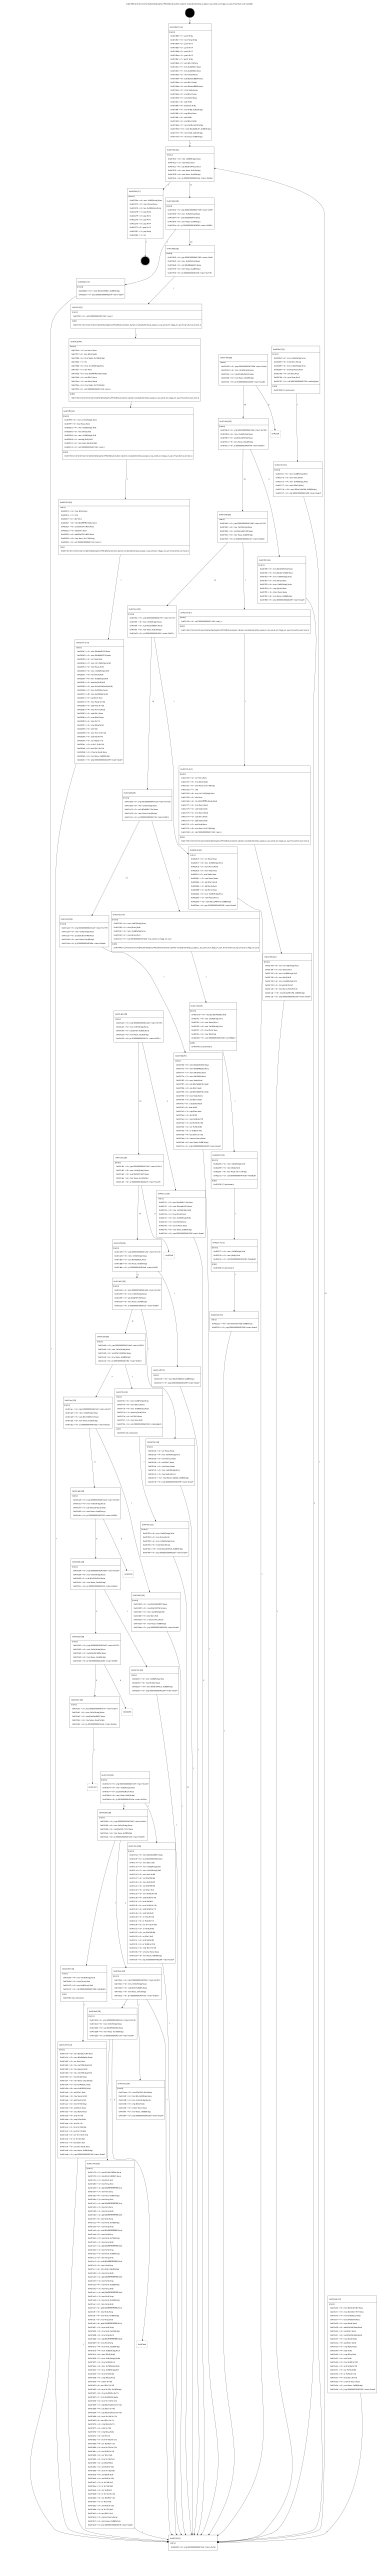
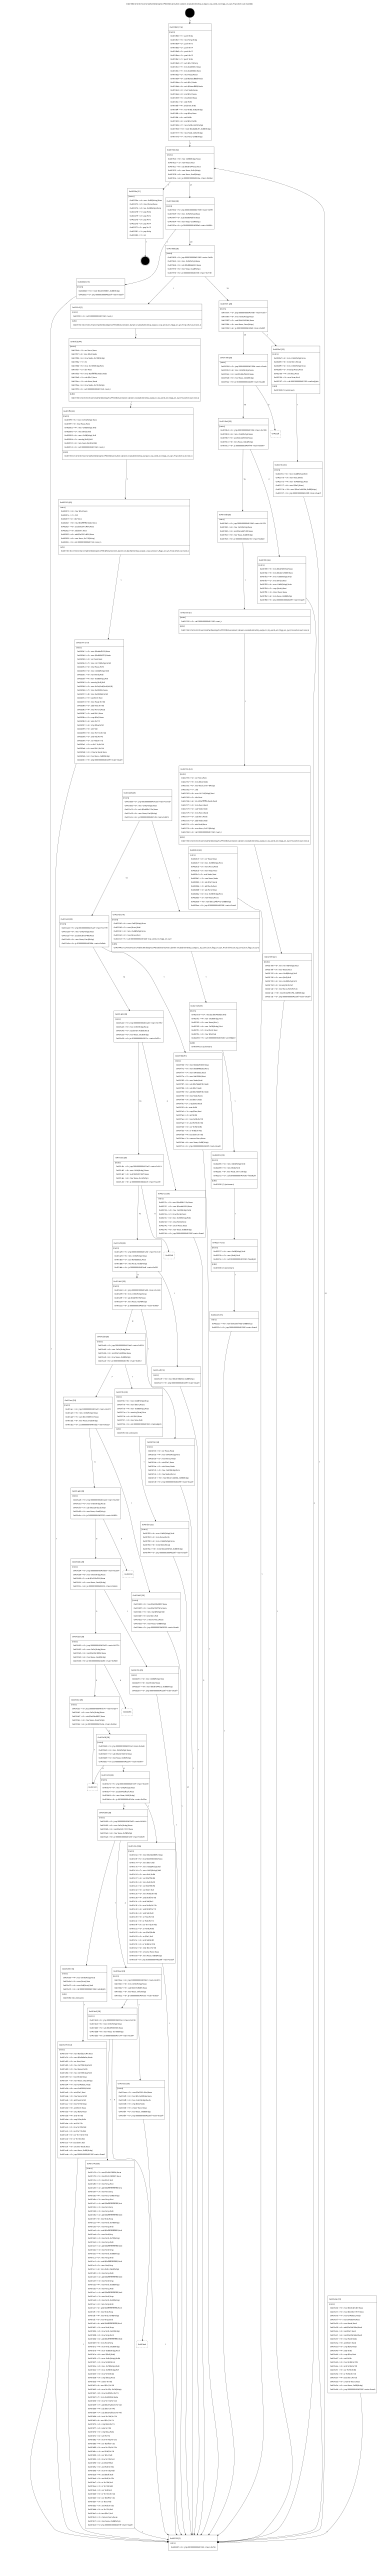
node "0x40197c [28]": added
node "0x4019ec [28]": removed
edge "0x401a24 [28]" -> "0x401a40 [28]": added, label "12"
node "0x401b58 [28]": added
edge "0x401bac [28]" -> "0x40239f [5]": now "0x401eee [30]" -> "0x40239f [5]"
